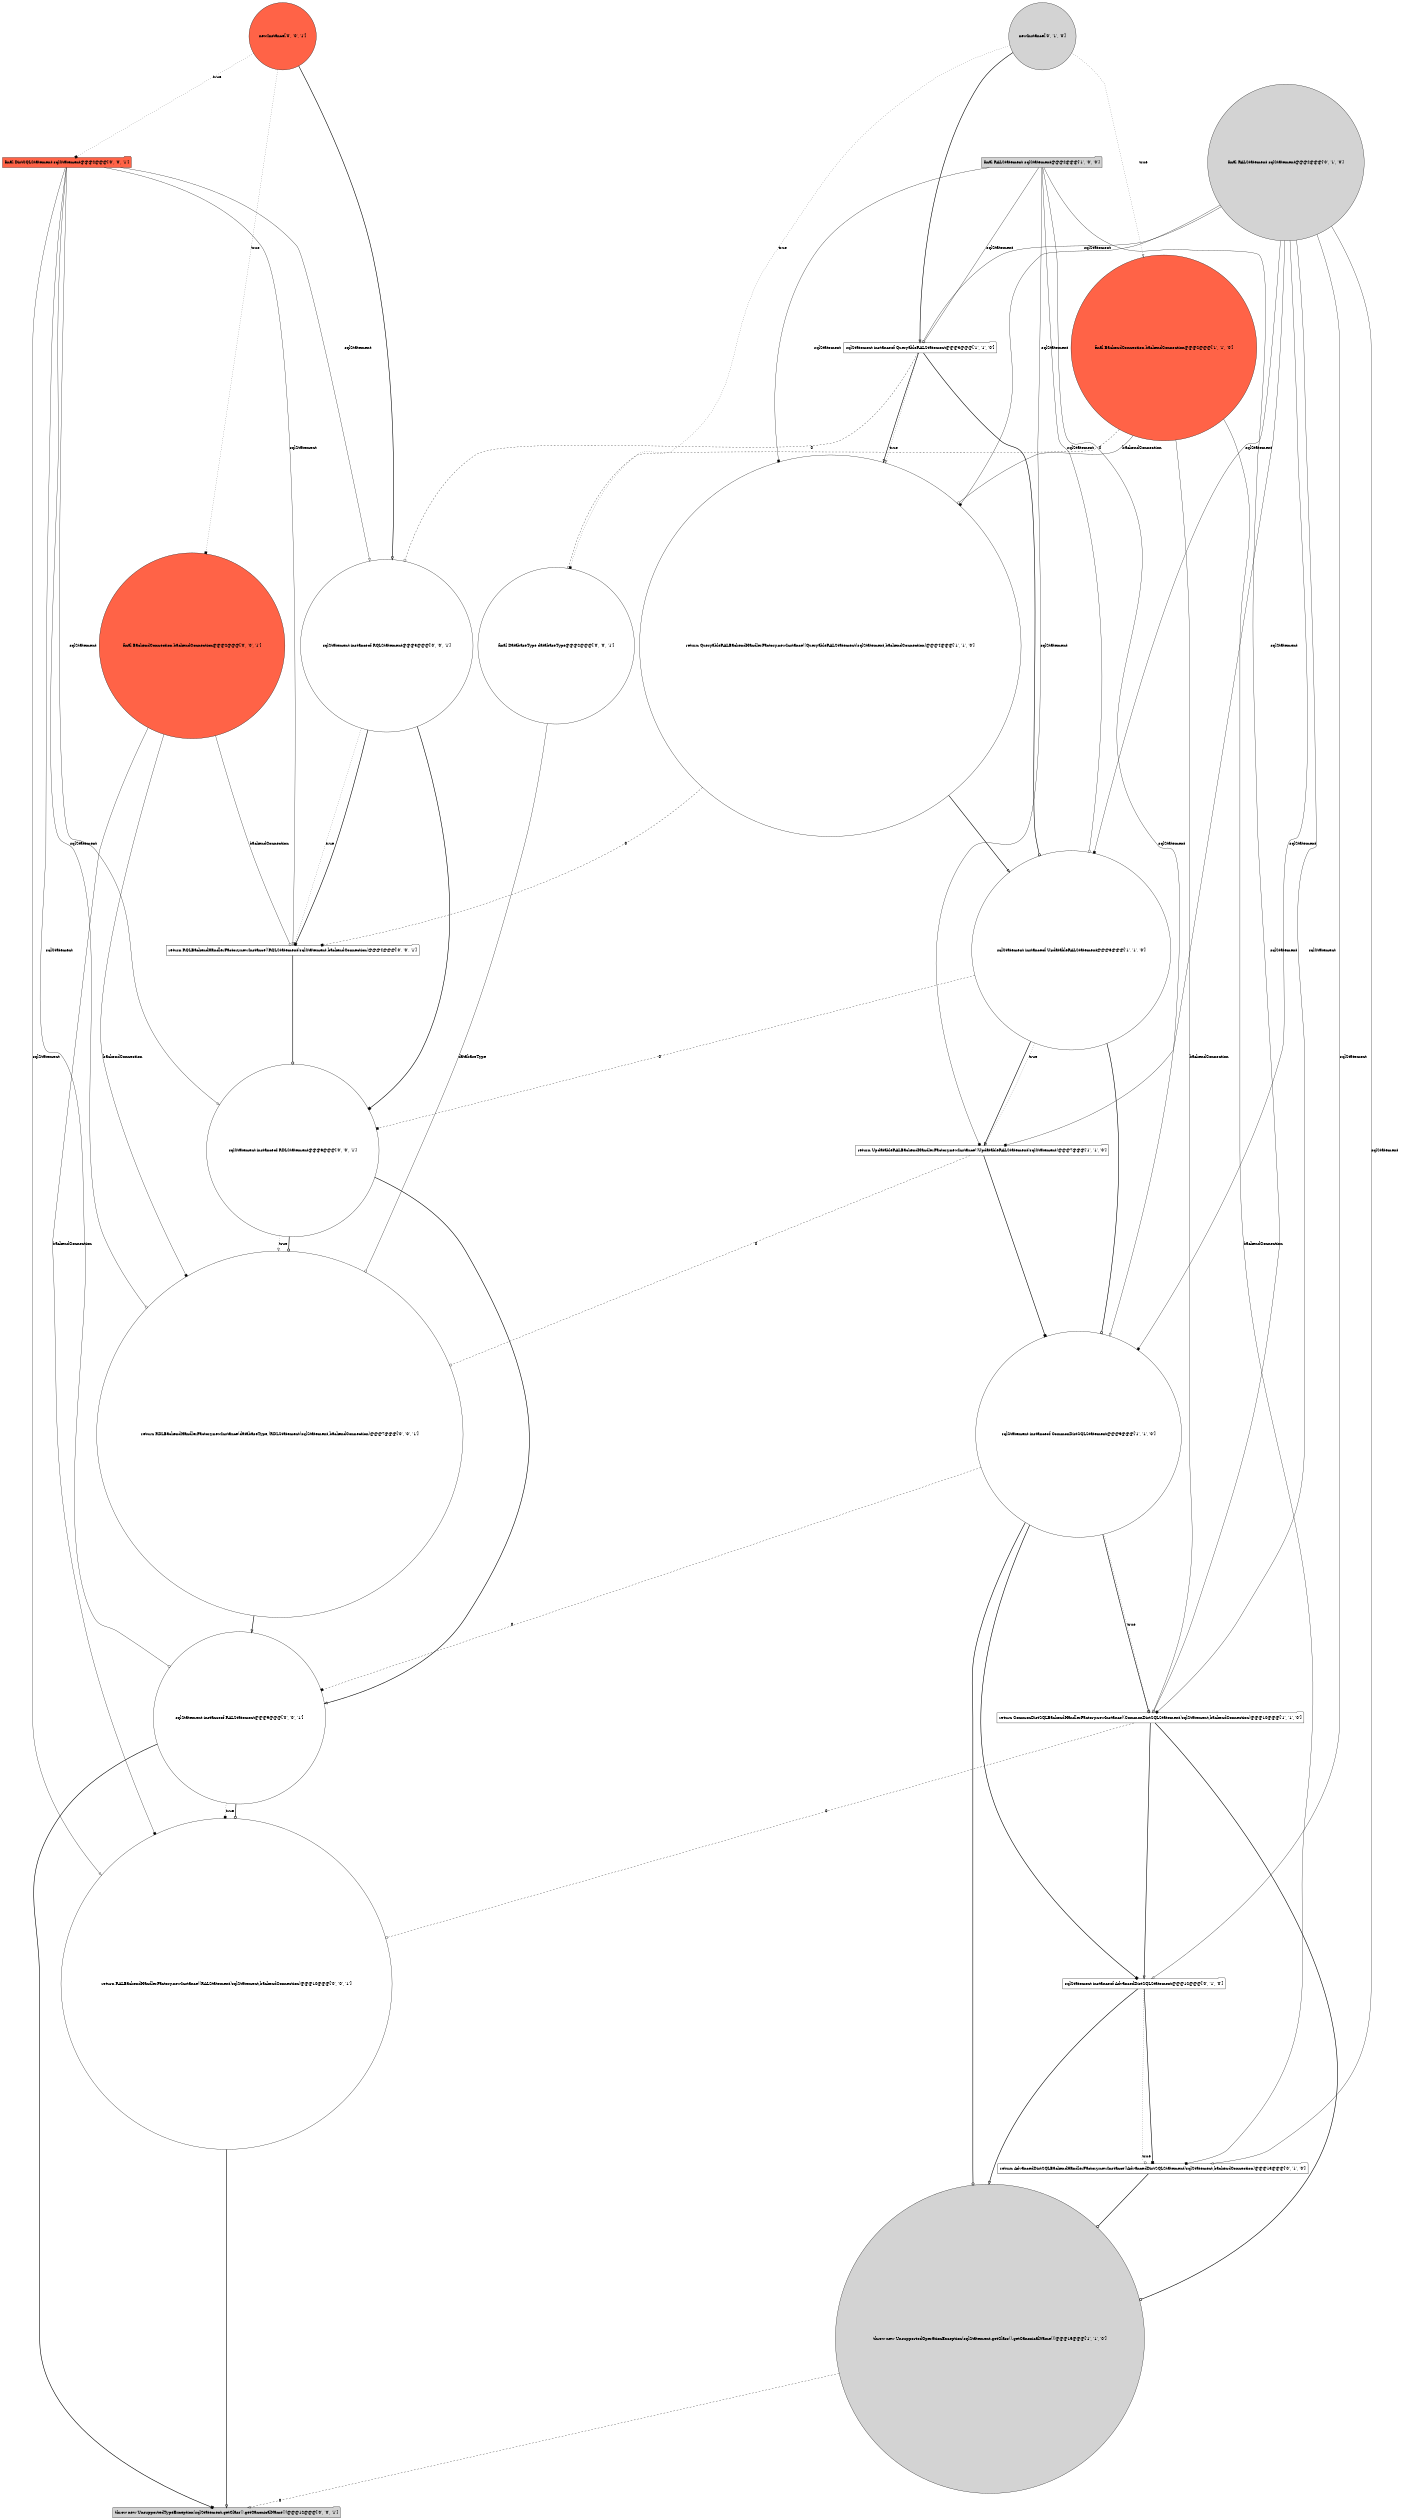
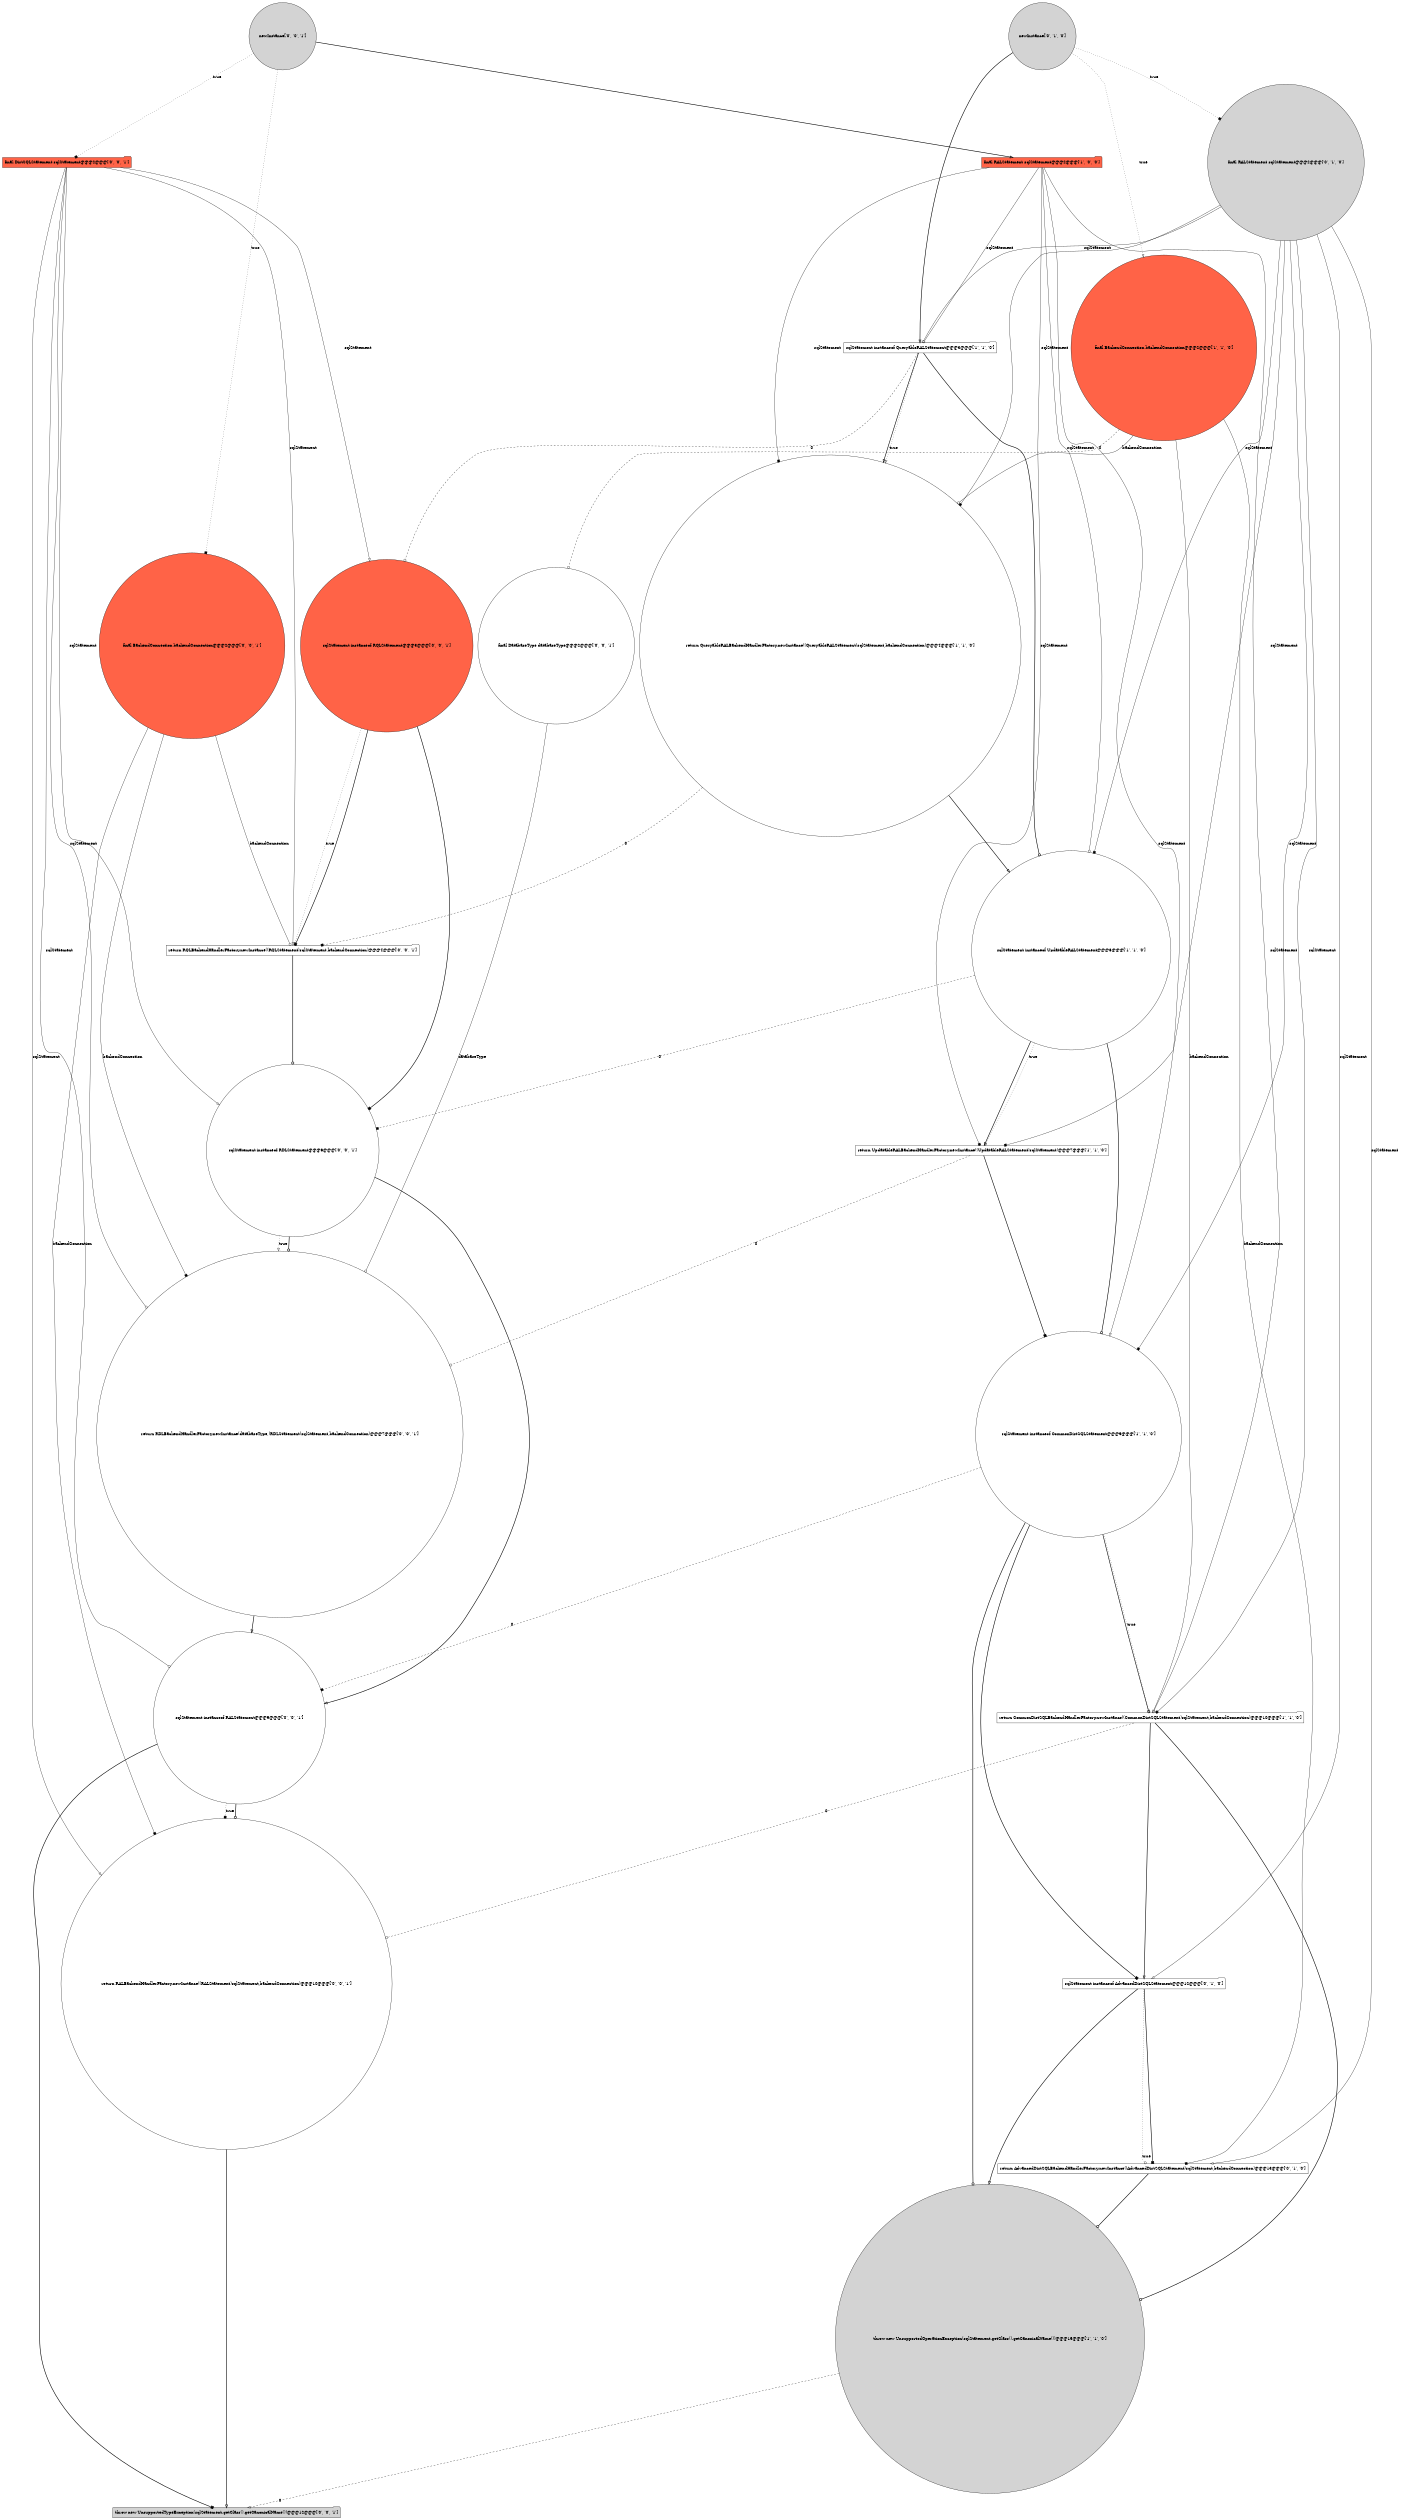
node "newInstance['0', '0', '1']": fillcolor tomato -> lightgray
node "final RALStatement sqlStatement@@@2@@@['1', '0', '0']": fillcolor lightgray -> tomato
edge "newInstance['0', '1', '0']" -> "final DatabaseType databaseType@@@2@@@['0', '0', '1']": now "newInstance['0', '1', '0']" -> "final RALStatement sqlStatement@@@2@@@['0', '1', '0']"
edge "newInstance['0', '0', '1']" -> "sqlStatement instanceof RQLStatement@@@3@@@['0', '0', '1']": now "newInstance['0', '0', '1']" -> "final RALStatement sqlStatement@@@2@@@['1', '0', '0']"
node "sqlStatement instanceof RQLStatement@@@3@@@['0', '0', '1']": fillcolor white -> tomato
